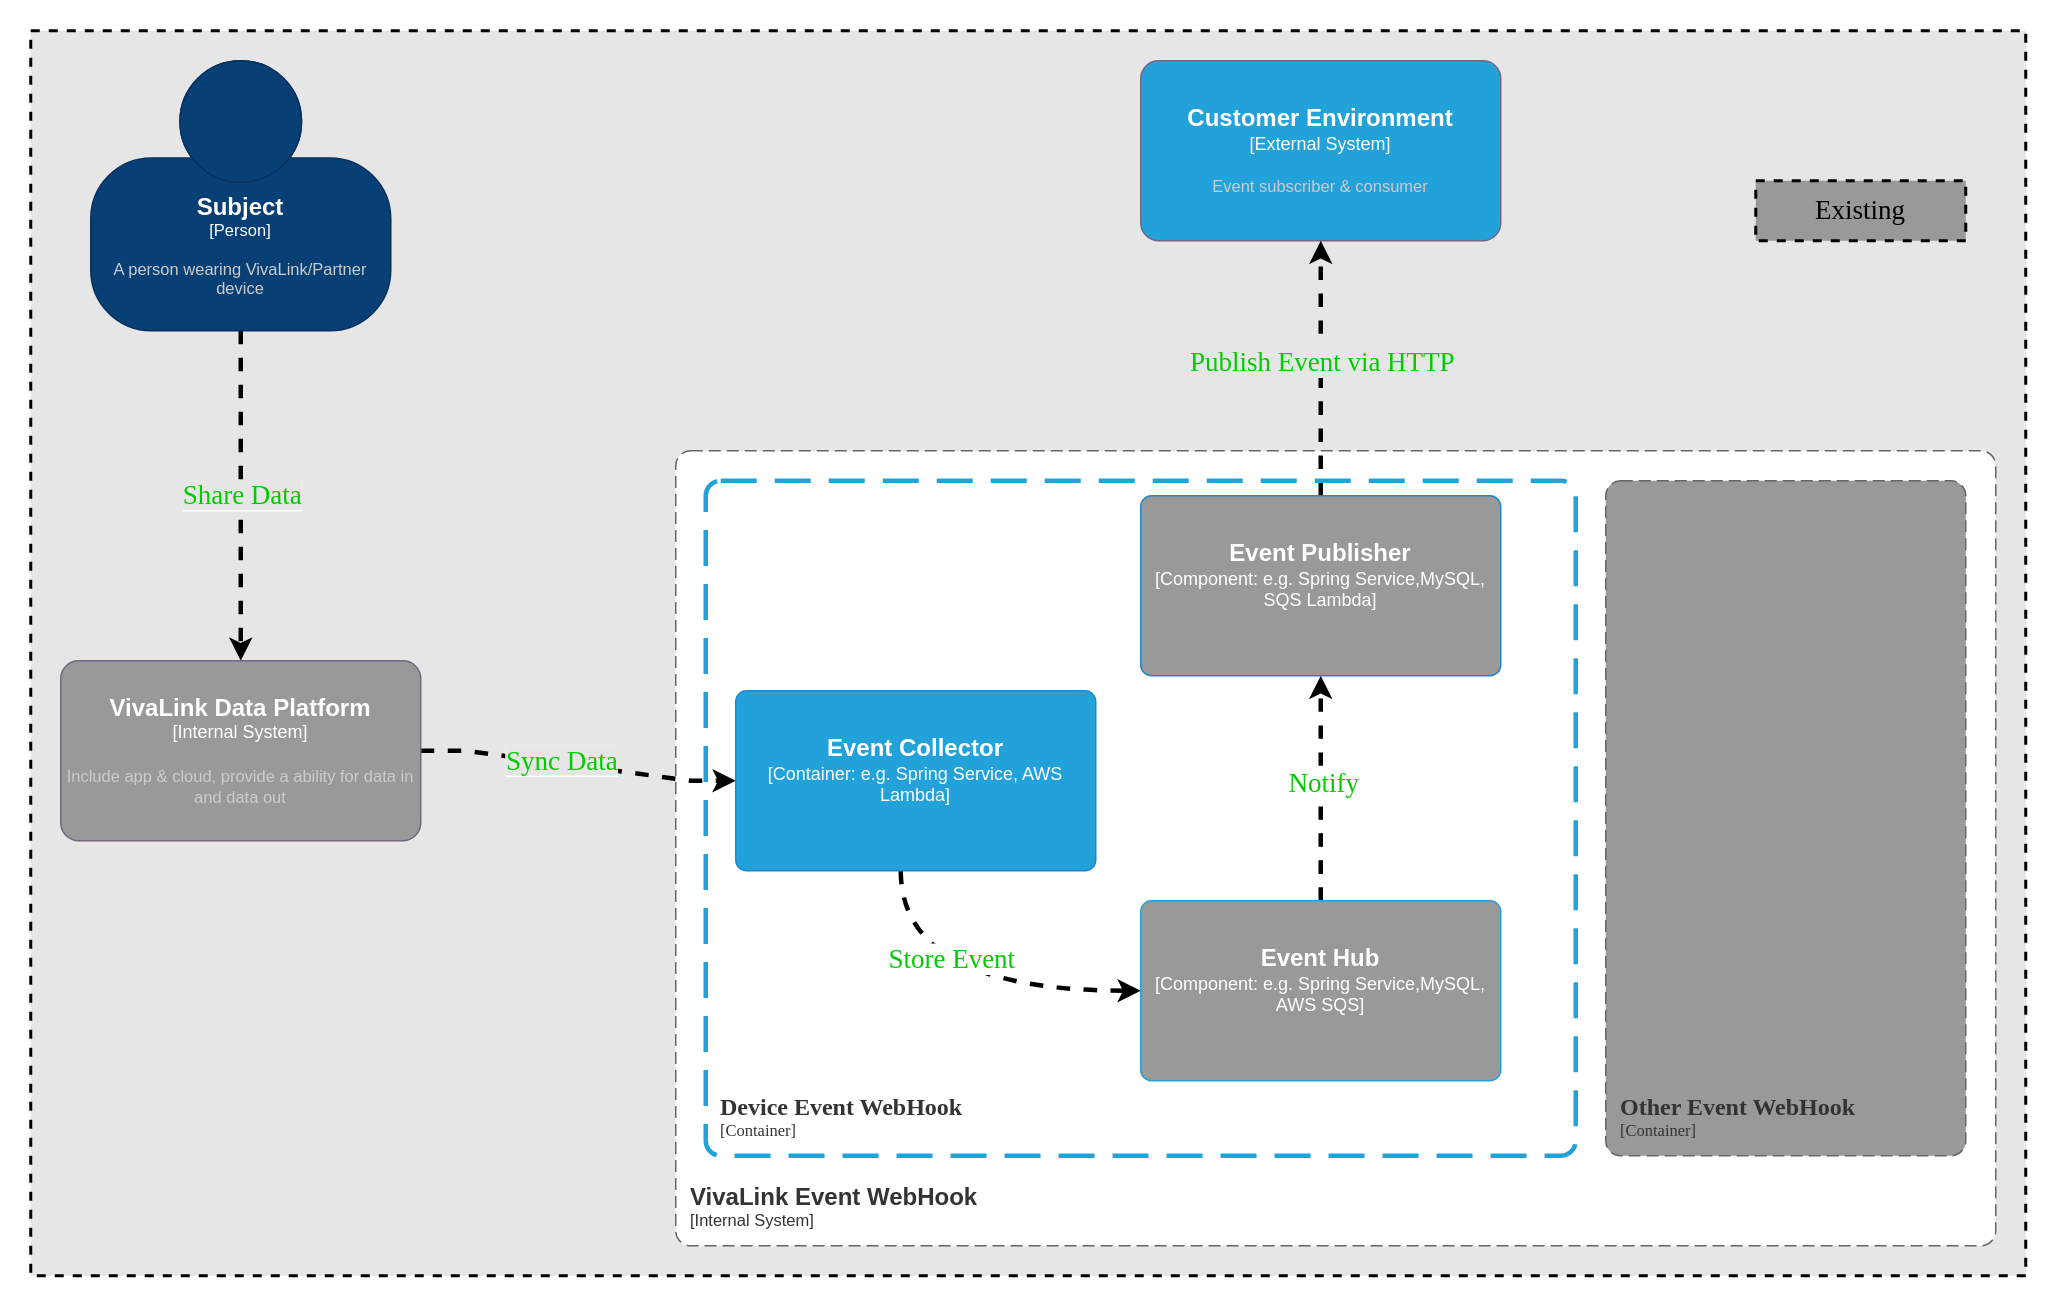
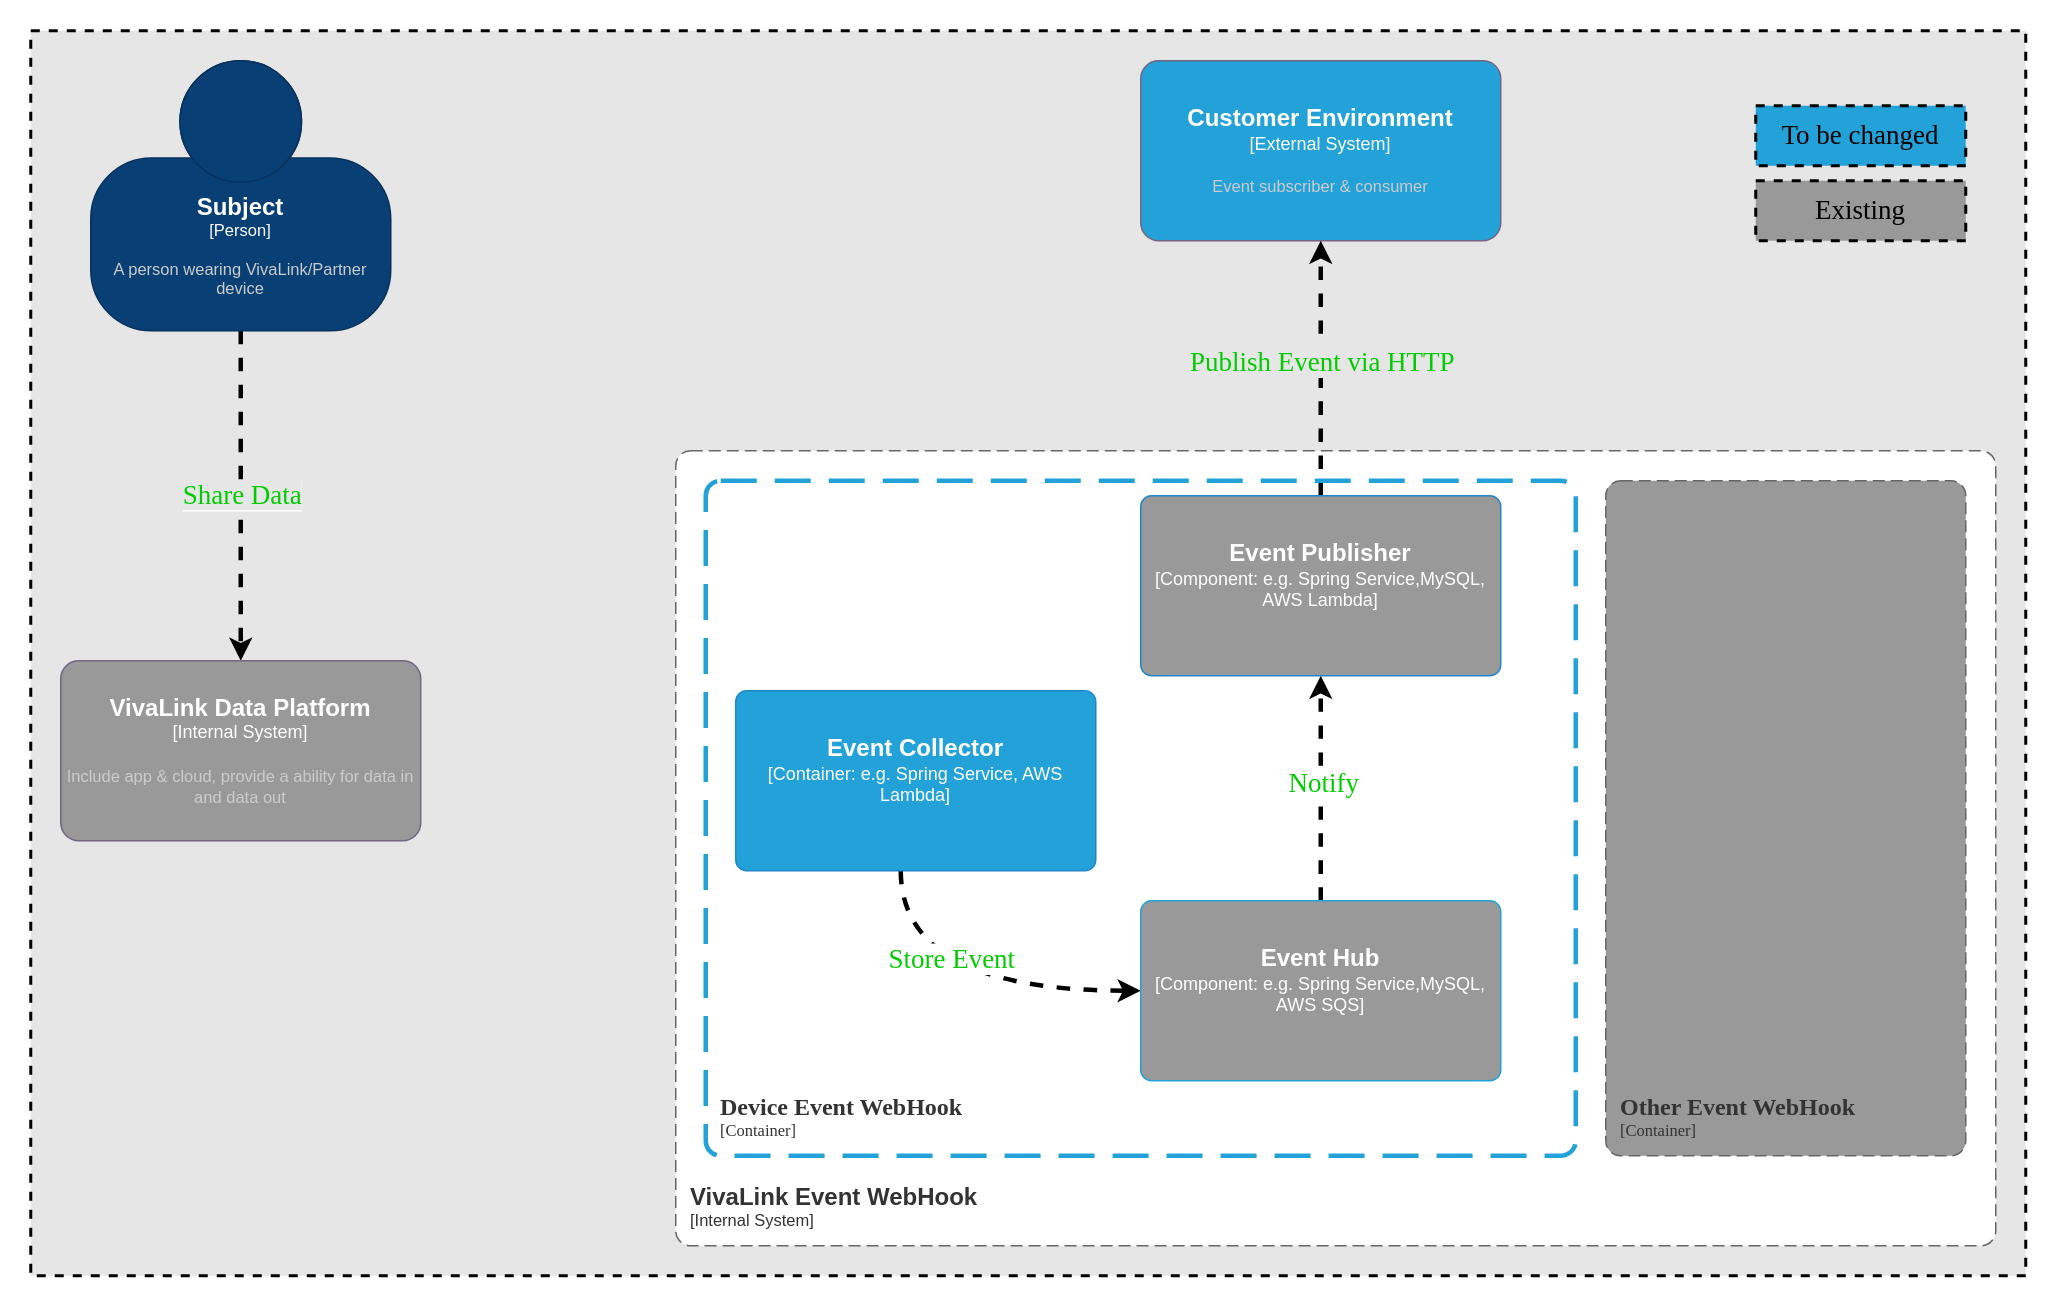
node "To be changed": added
node "Event Publisher [Component: e.g. Spring Service,MySQL, SQS Lambda]": label "Event Publisher [Component: e.g. Spring Service,MySQL, SQS Lambda]" -> "Event Publisher [Component: e.g. Spring Service,MySQL, AWS Lambda]"
edge "VivaLink Data Platform [Internal System] Include app & cloud, provide a ability for data in and data out" -> "Event Collector [Container: e.g. Spring Service, AWS Lambda]": removed, label "Sync Data"
